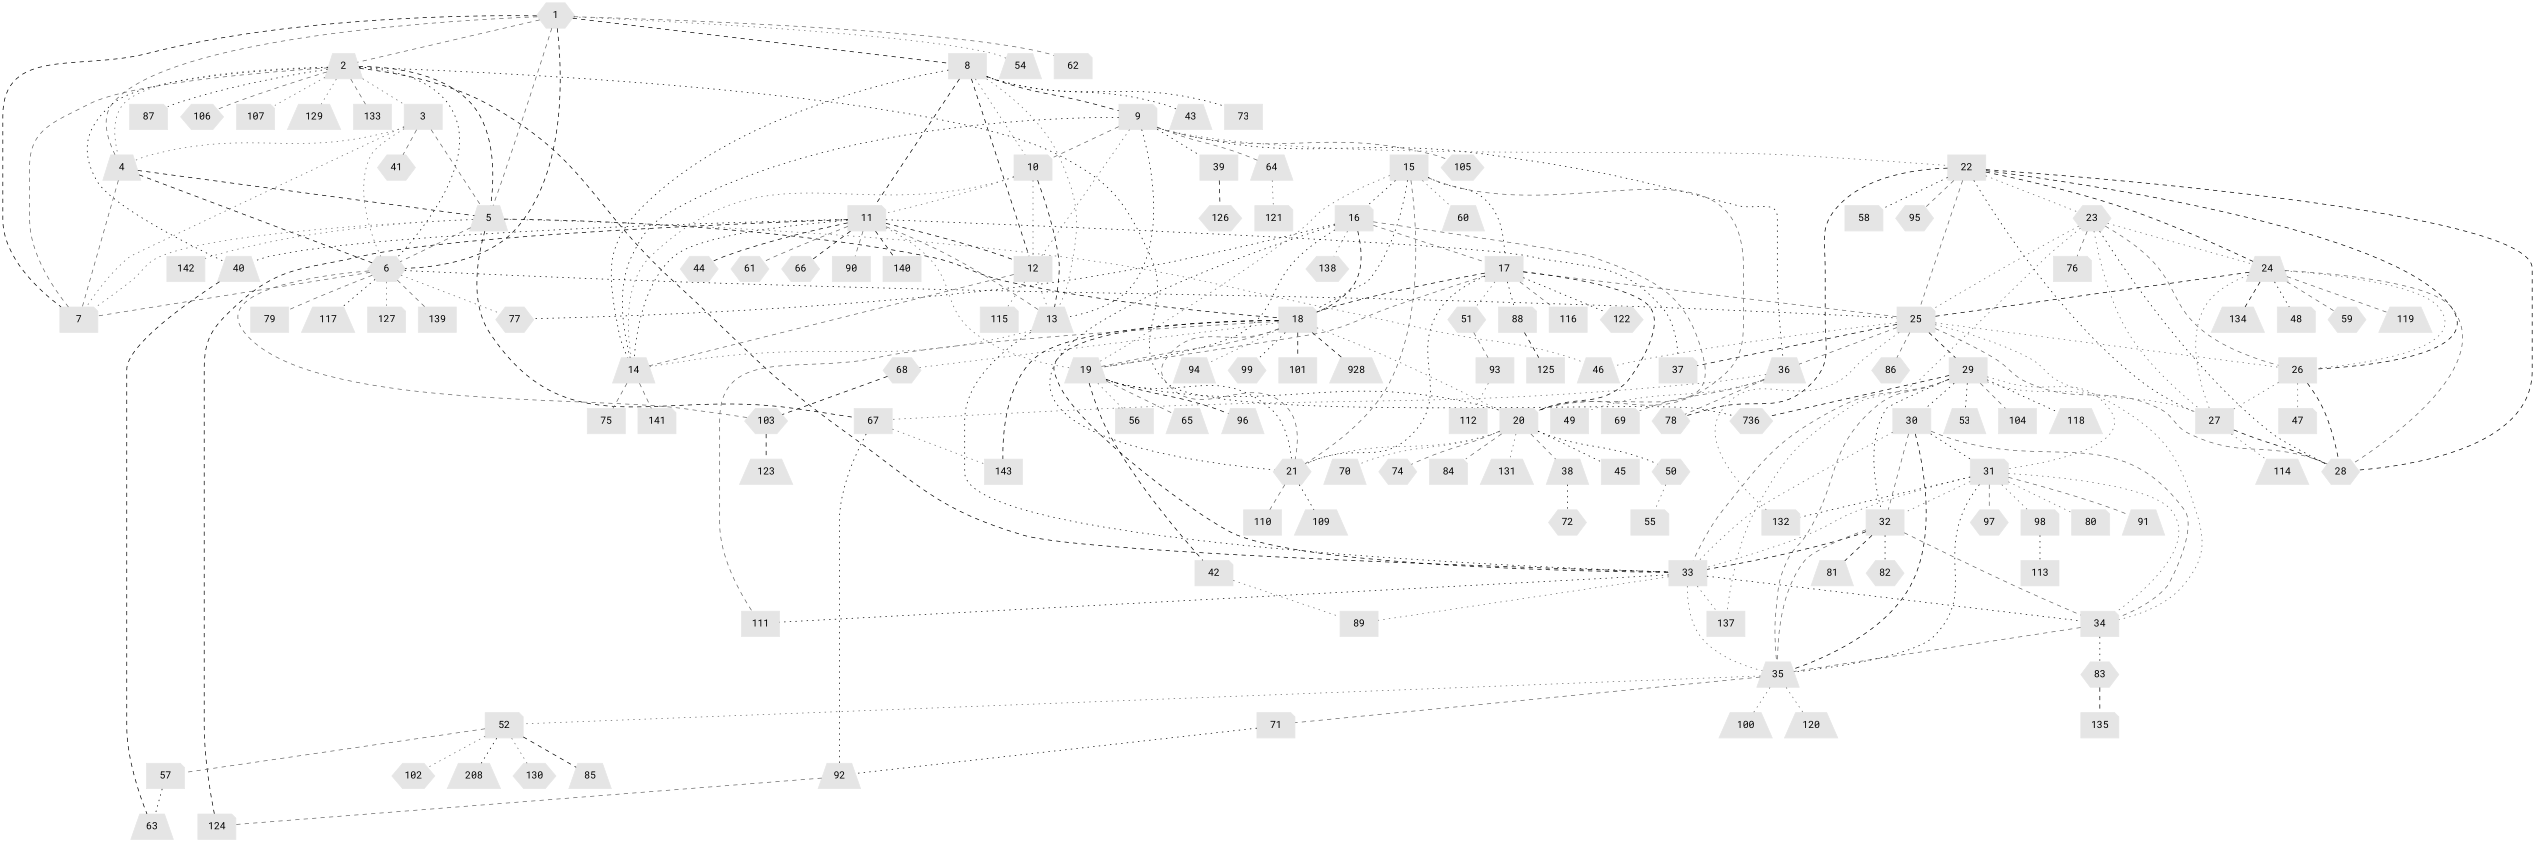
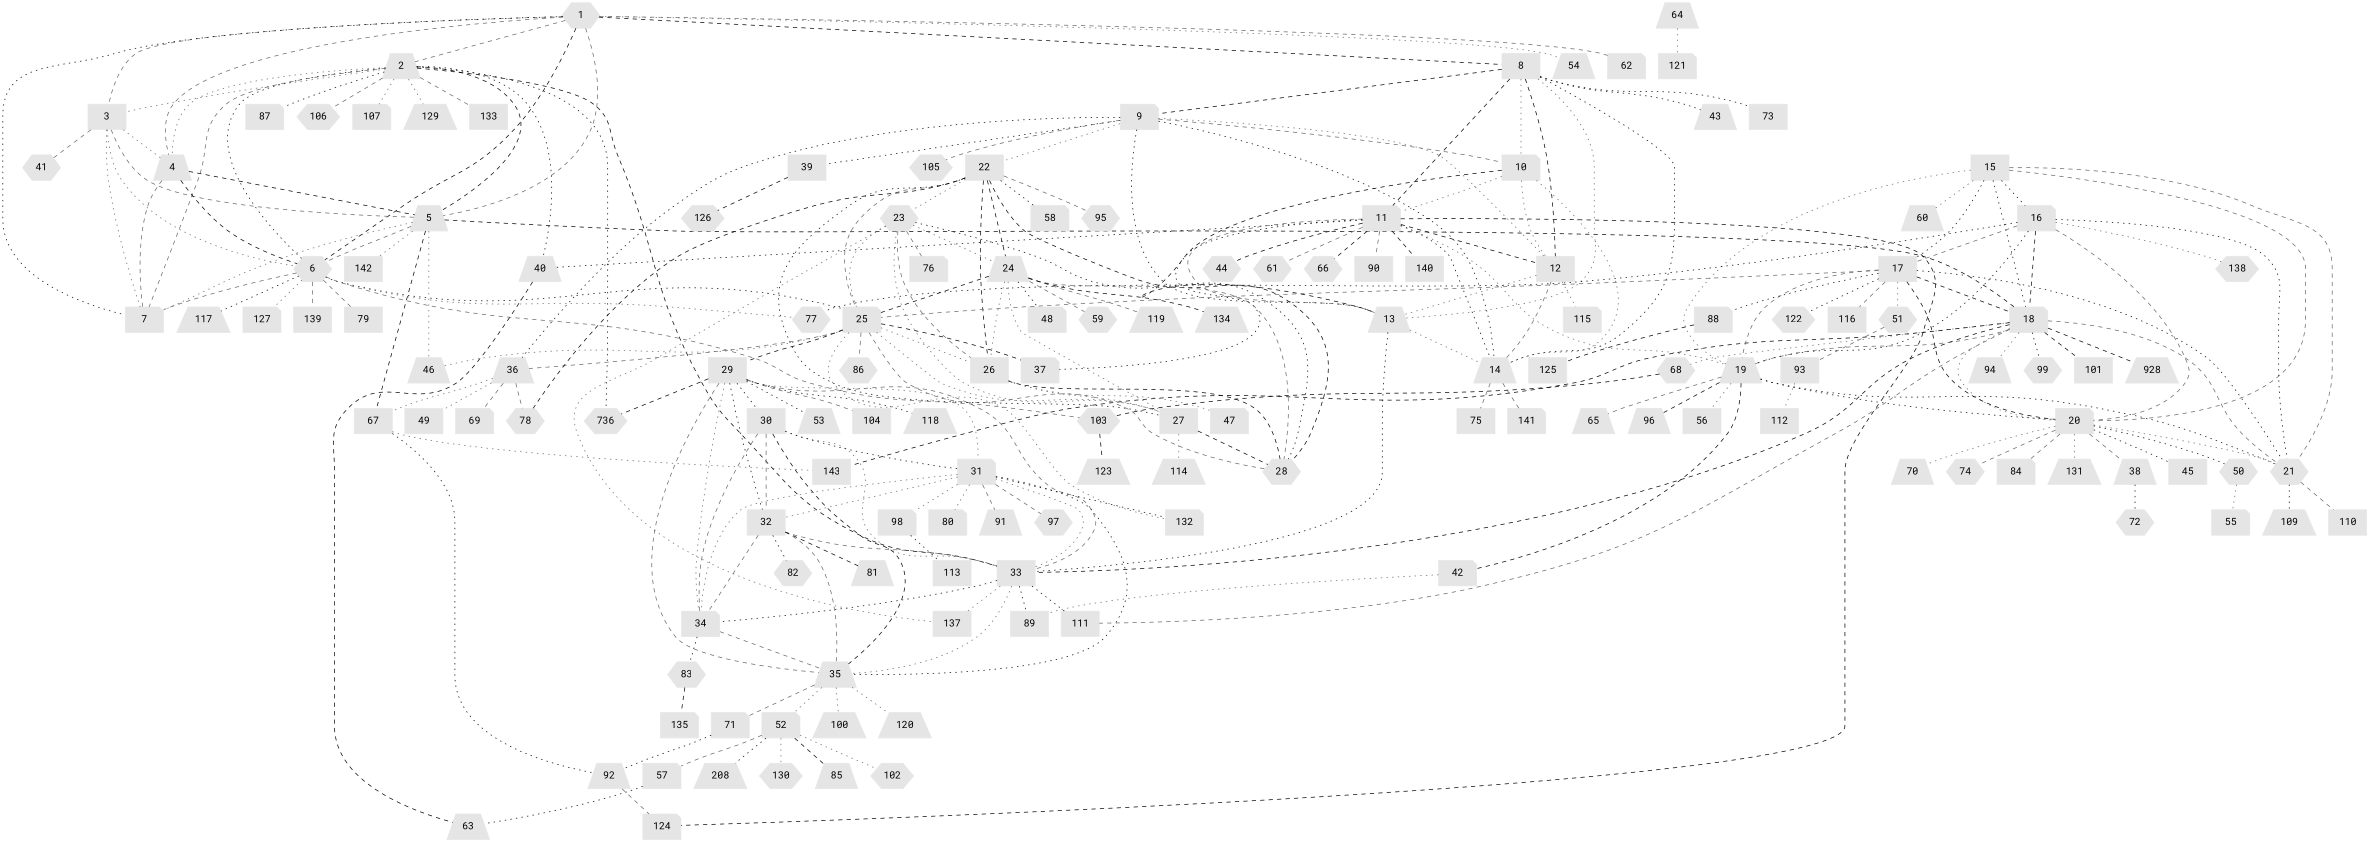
edge "1" -- "3": added
edge "1" -- "7": style dashed -> dotted
edge "9" -- "64": removed
edge "32" -- "33": color black -> gray40
edge "33" -- "89": color gray40 -> black
